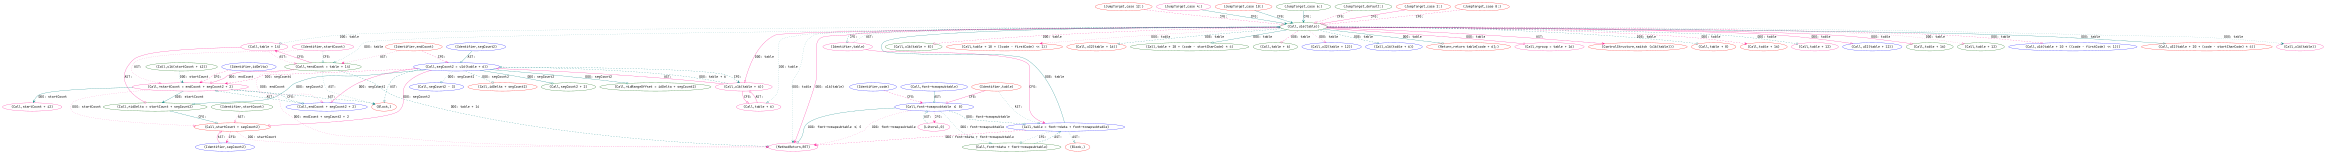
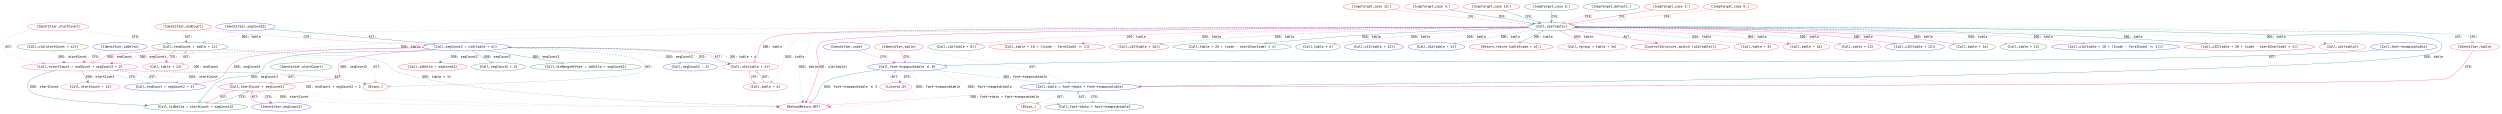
edge "(Call,table + 14)" -> "(Call,*idDelta = startCount + segCount2)": now "(Call,startCount + segCount2)" -> "(Call,*idDelta = startCount + segCount2)"
edge "(Call,segCount2 = u16(table + 6))" -> "(Call,idDelta + segCount2)": arrowhead odot -> vee
